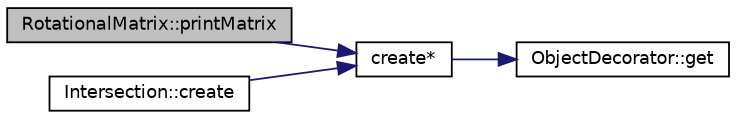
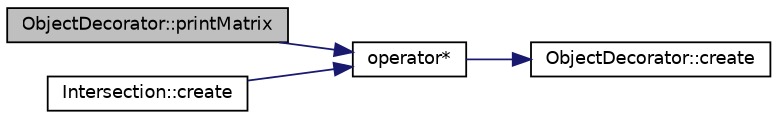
node "RotationalMatrix::printMatrix": label "RotationalMatrix::printMatrix" -> "ObjectDecorator::printMatrix"
node "create*": label "create*" -> "operator*"
node "ObjectDecorator::get": label "ObjectDecorator::get" -> "ObjectDecorator::create"
